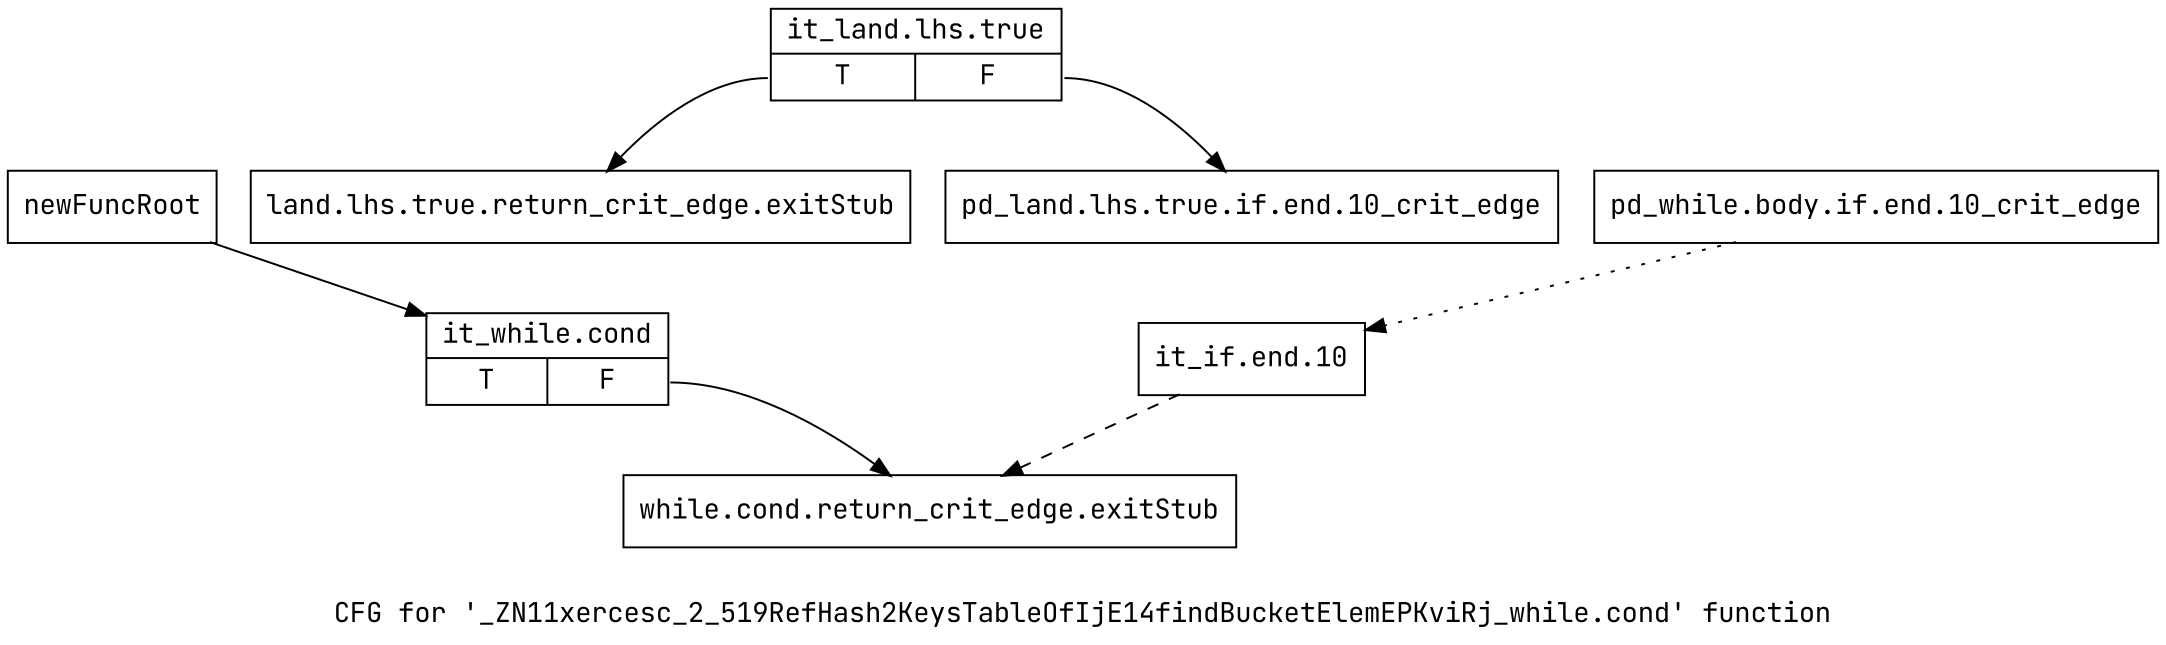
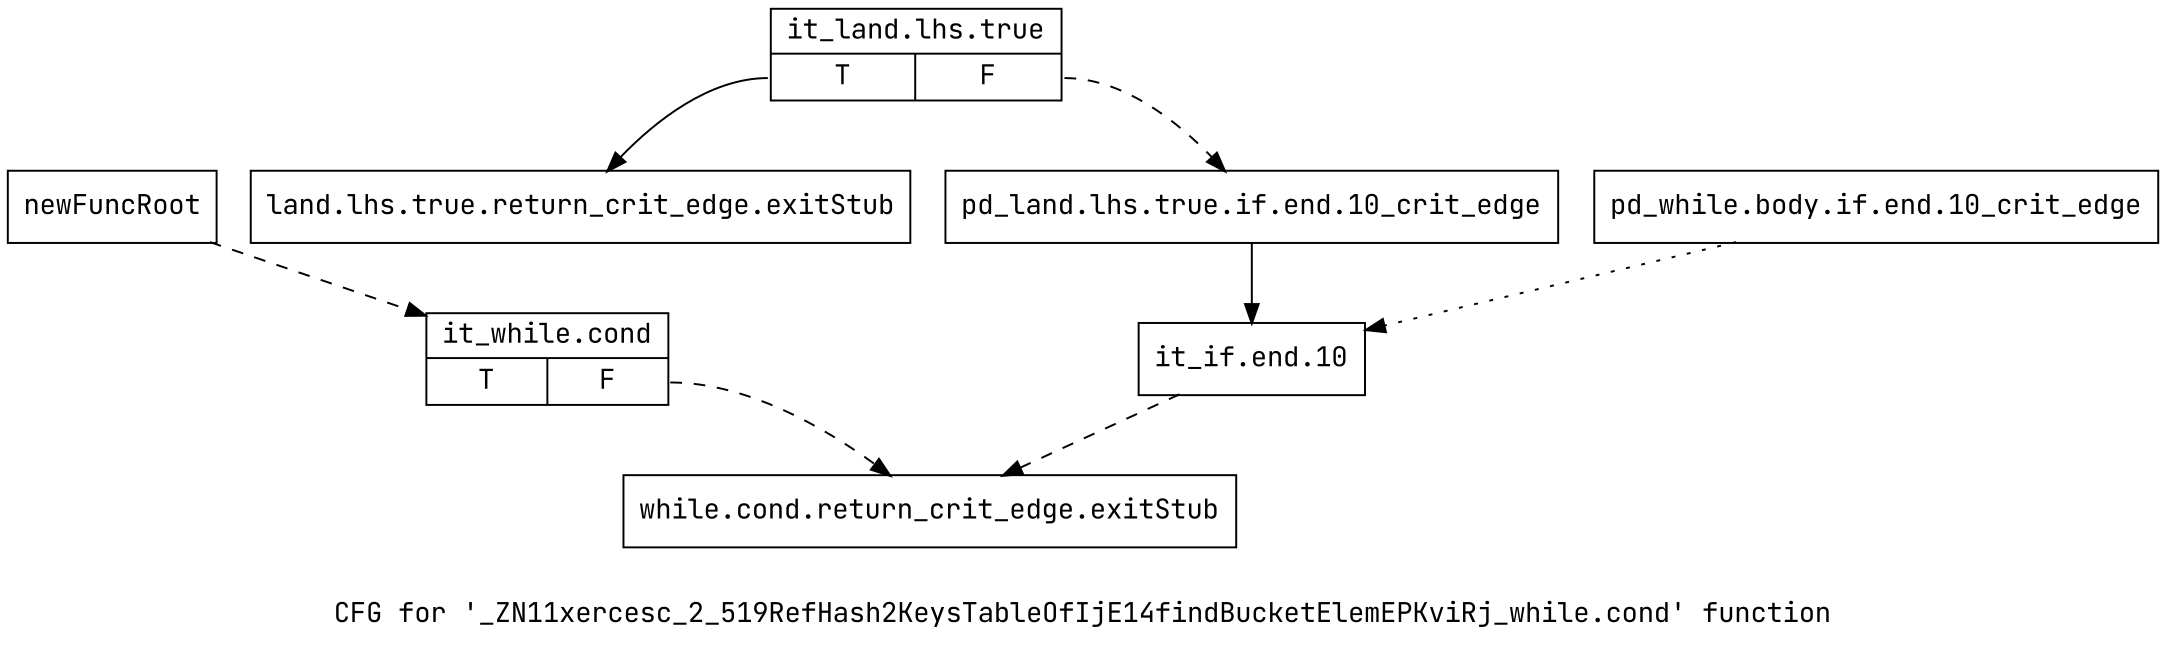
edge "it_land.lhs.true" -> "pd_land.lhs.true.if.end.10_crit_edge": style solid -> dashed
edge "pd_land.lhs.true.if.end.10_crit_edge" -> "it_if.end.10": added
edge "newFuncRoot" -> "it_while.cond": style solid -> dashed
edge "it_while.cond" -> "while.cond.return_crit_edge.exitStub": style solid -> dashed
